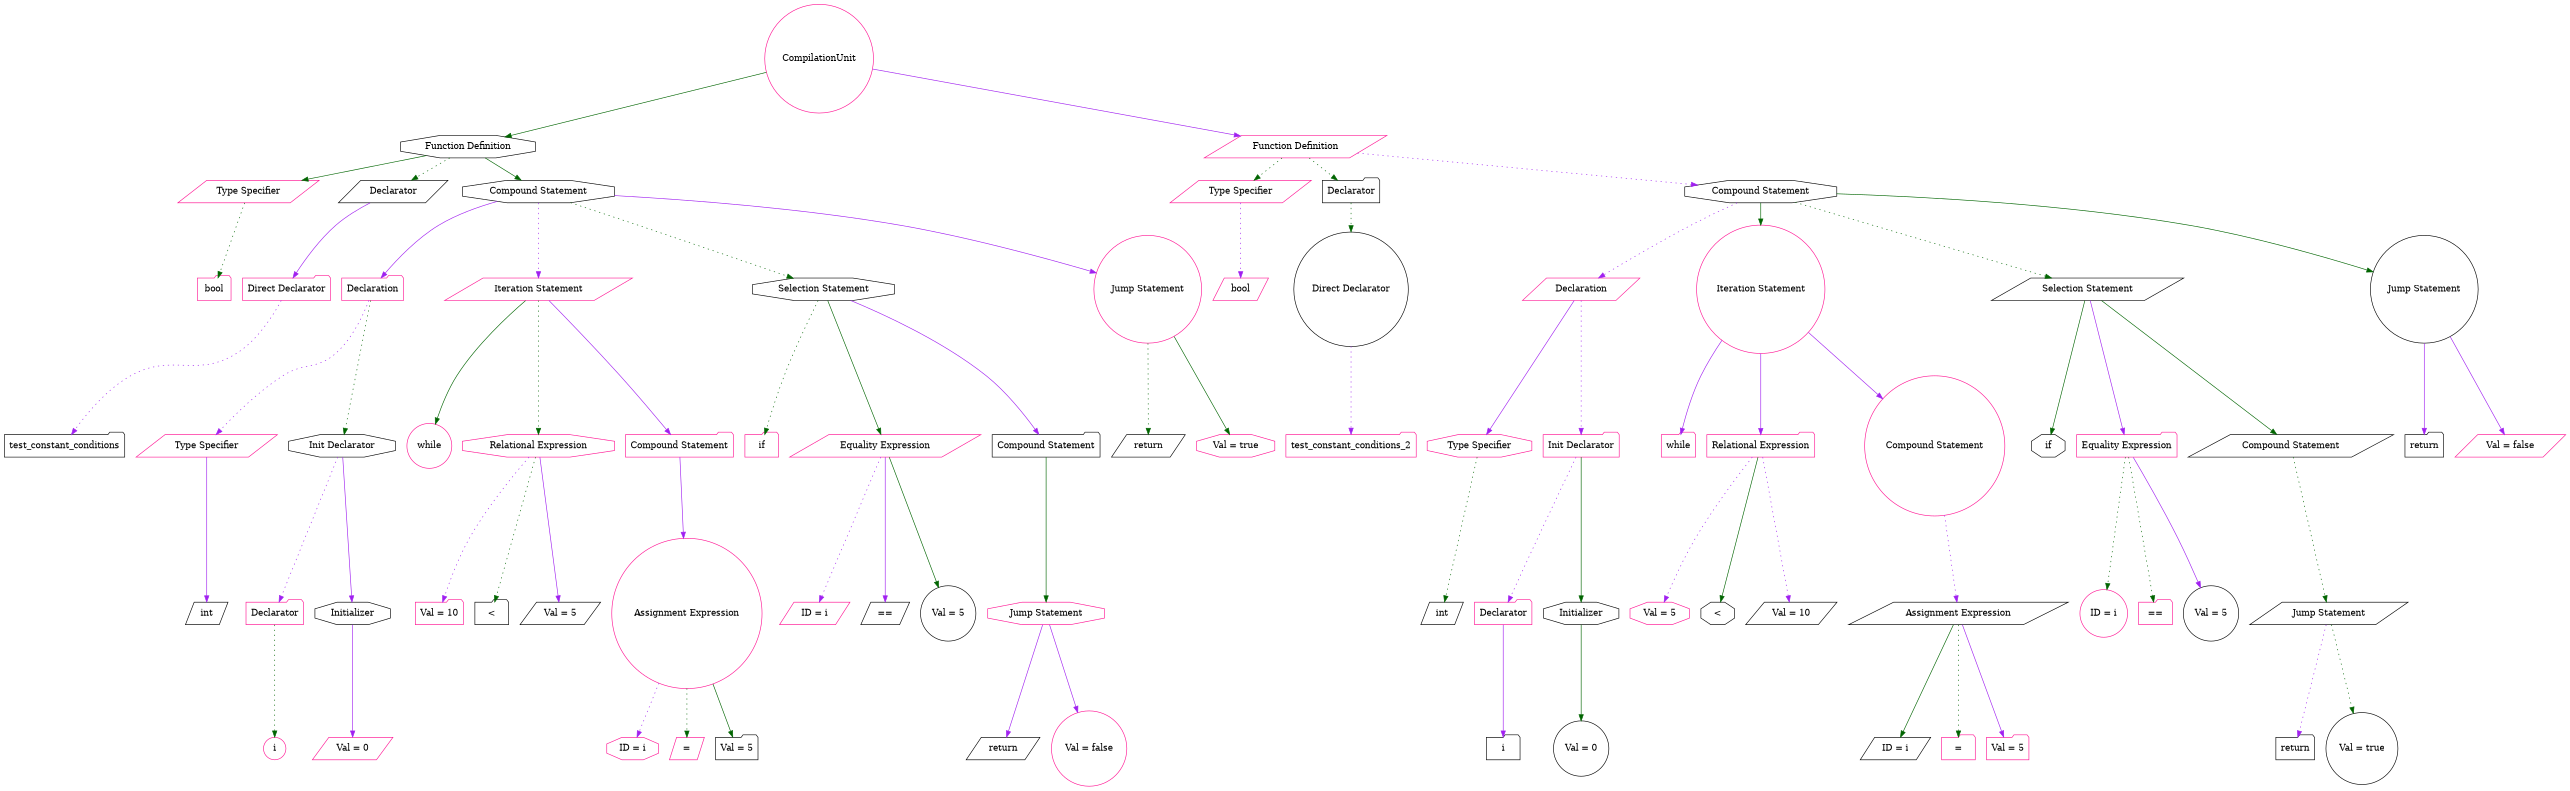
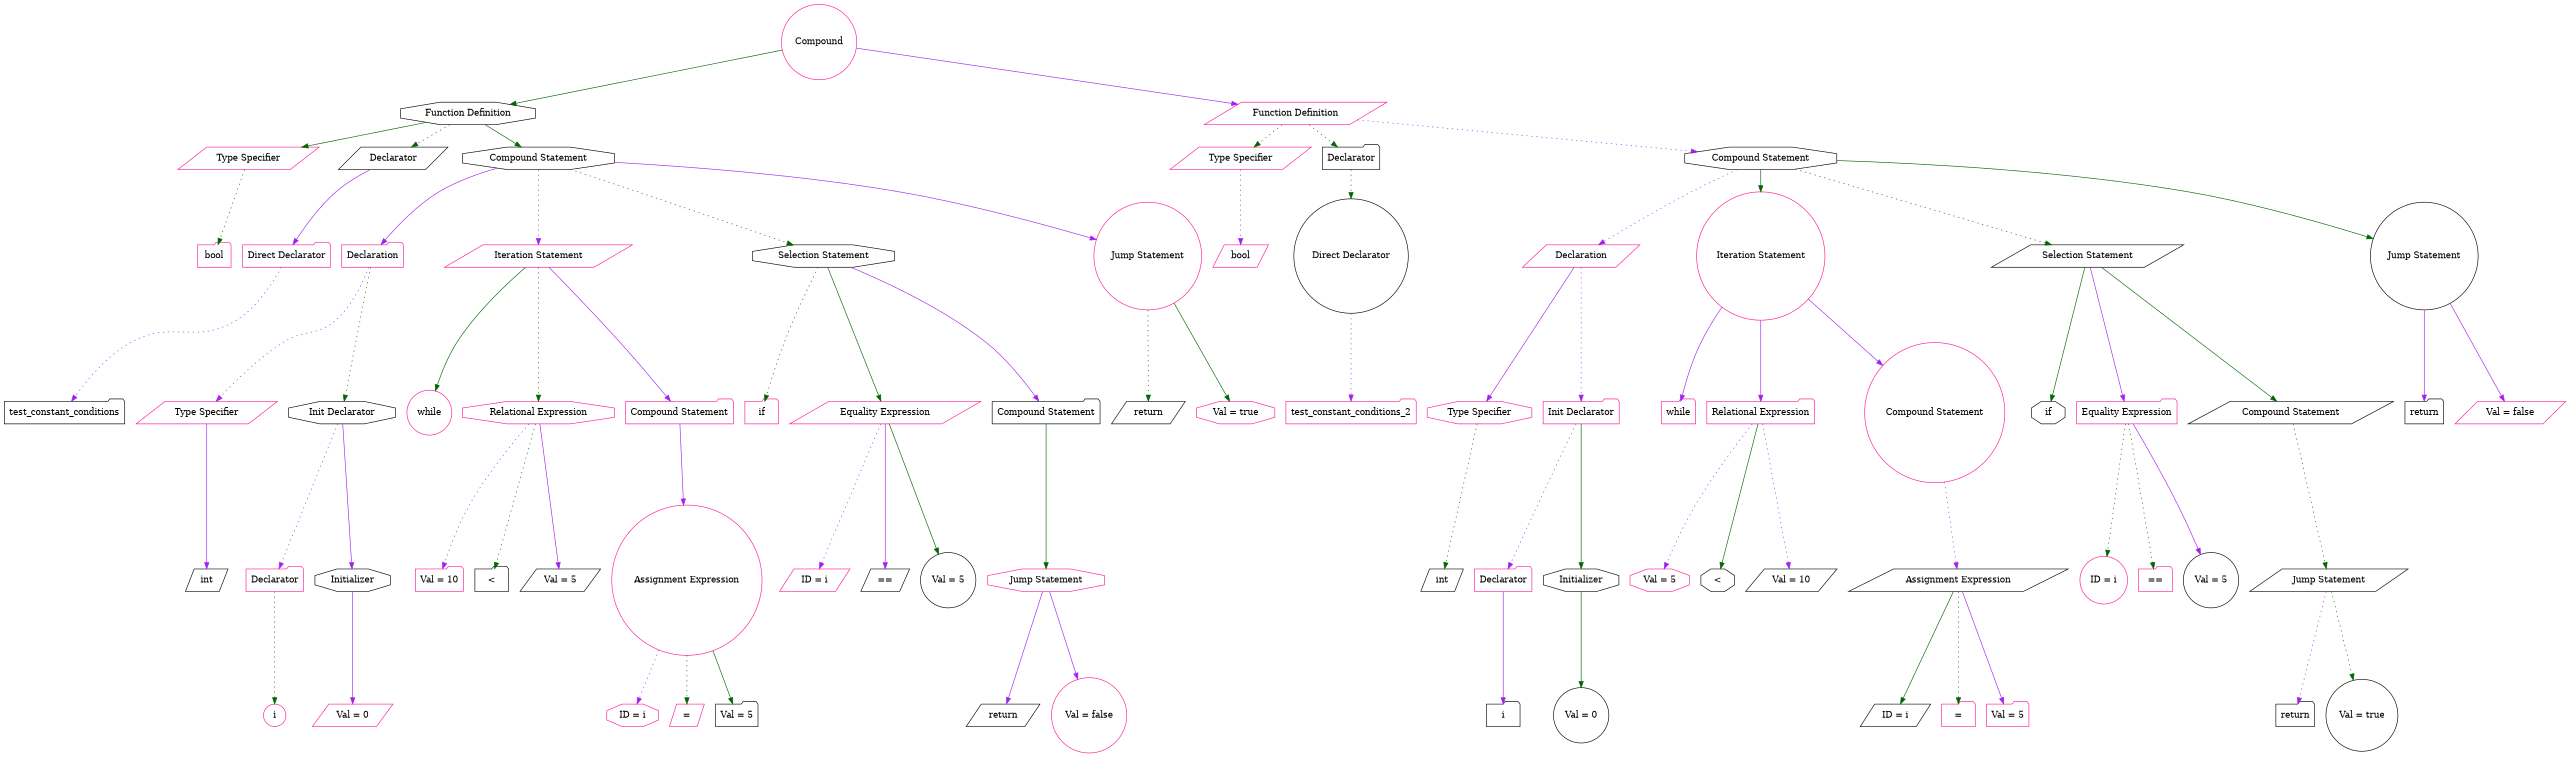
node "CompilationUnit": label "CompilationUnit" -> "Compound"
